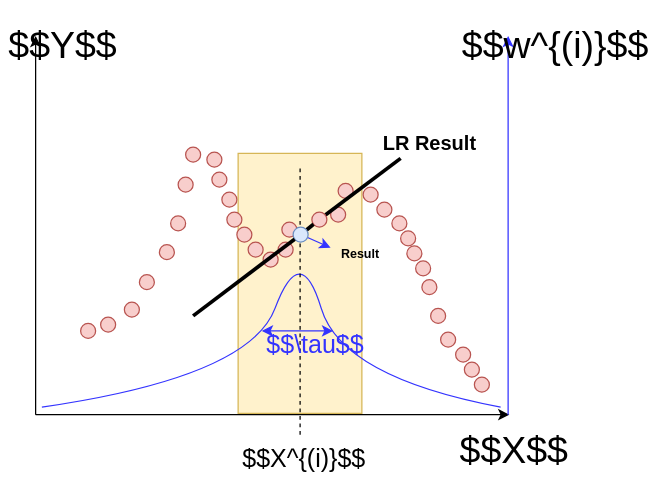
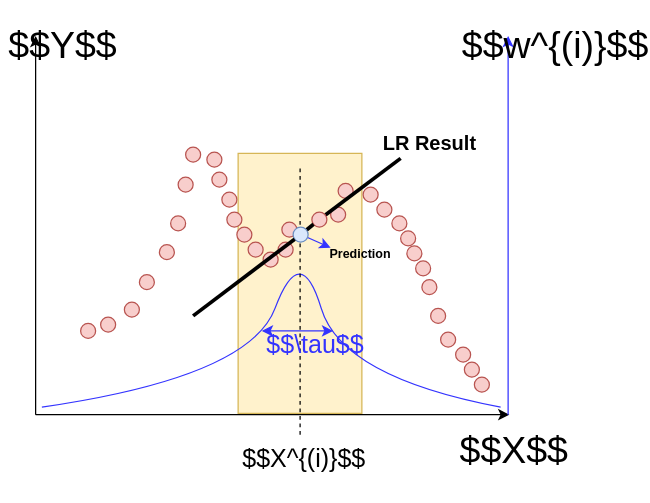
node "Result": label "Result" -> "Prediction"
